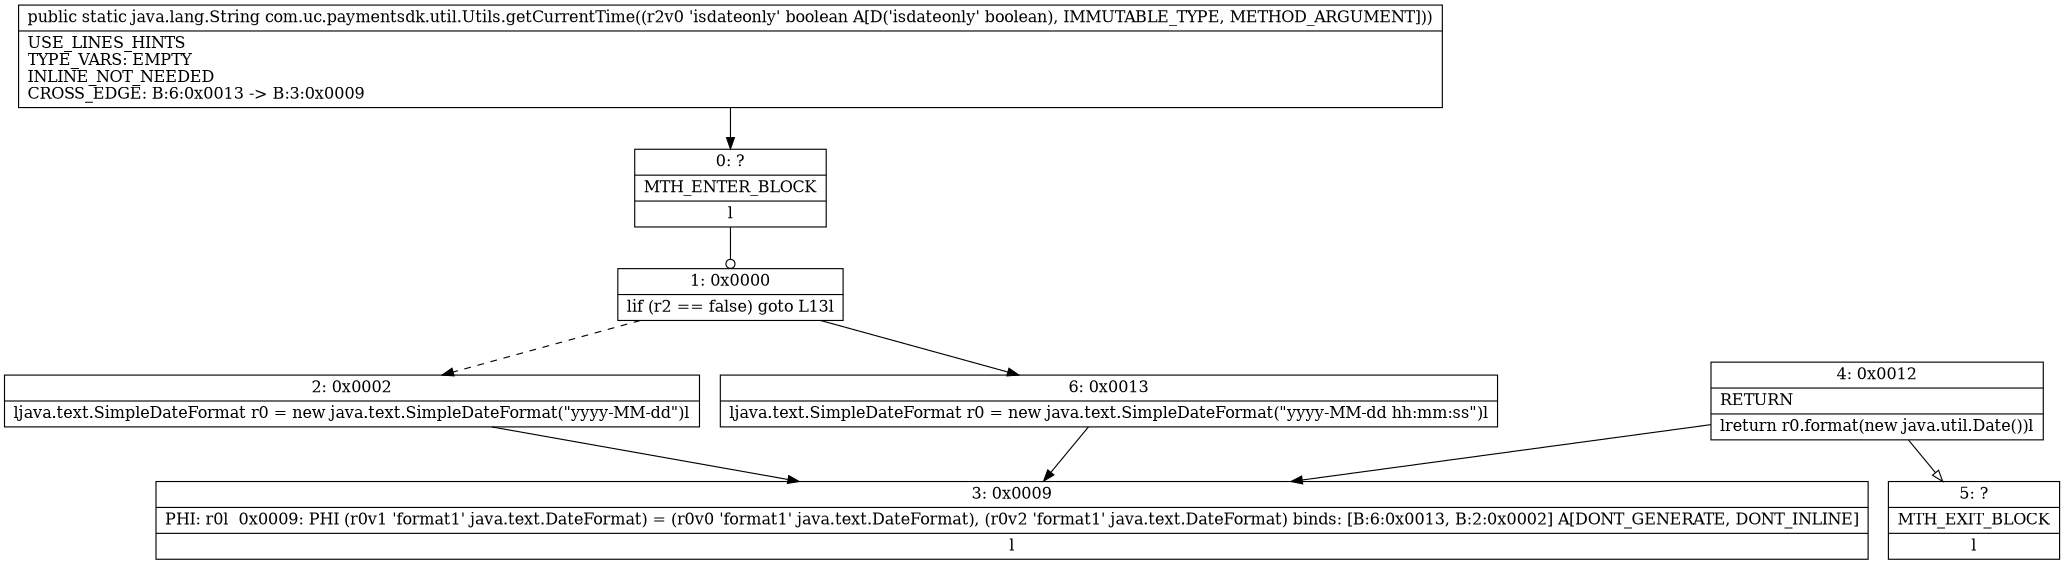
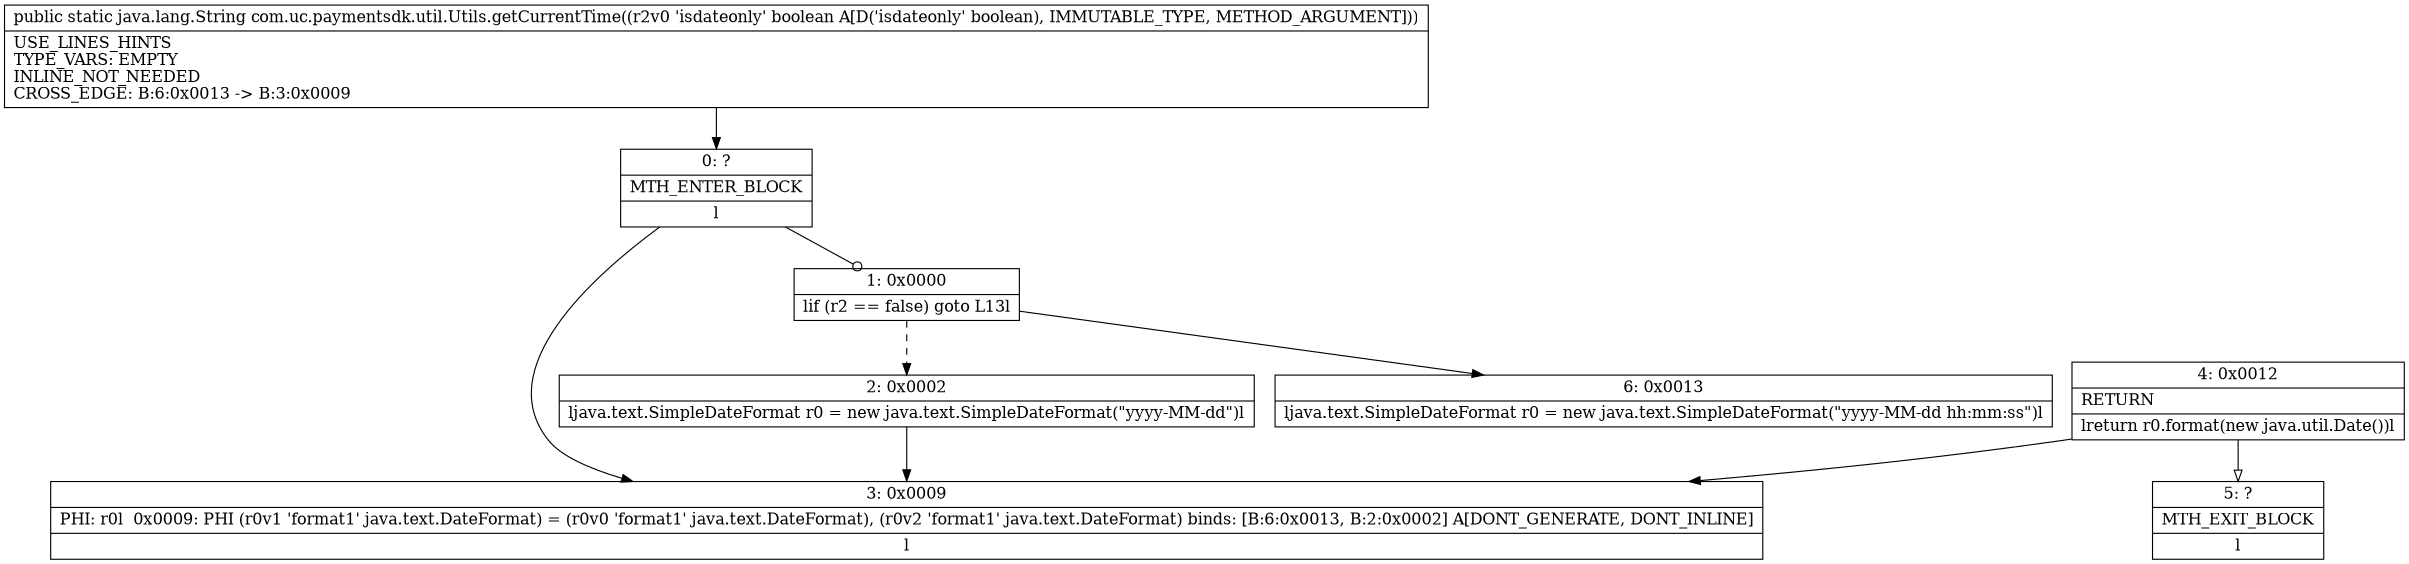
edge "6: 0x0013" -> "3: 0x0009": now "0: ?" -> "3: 0x0009"
